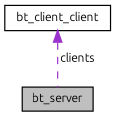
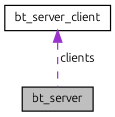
node "bt_client_client": label "bt_client_client" -> "bt_server_client"
